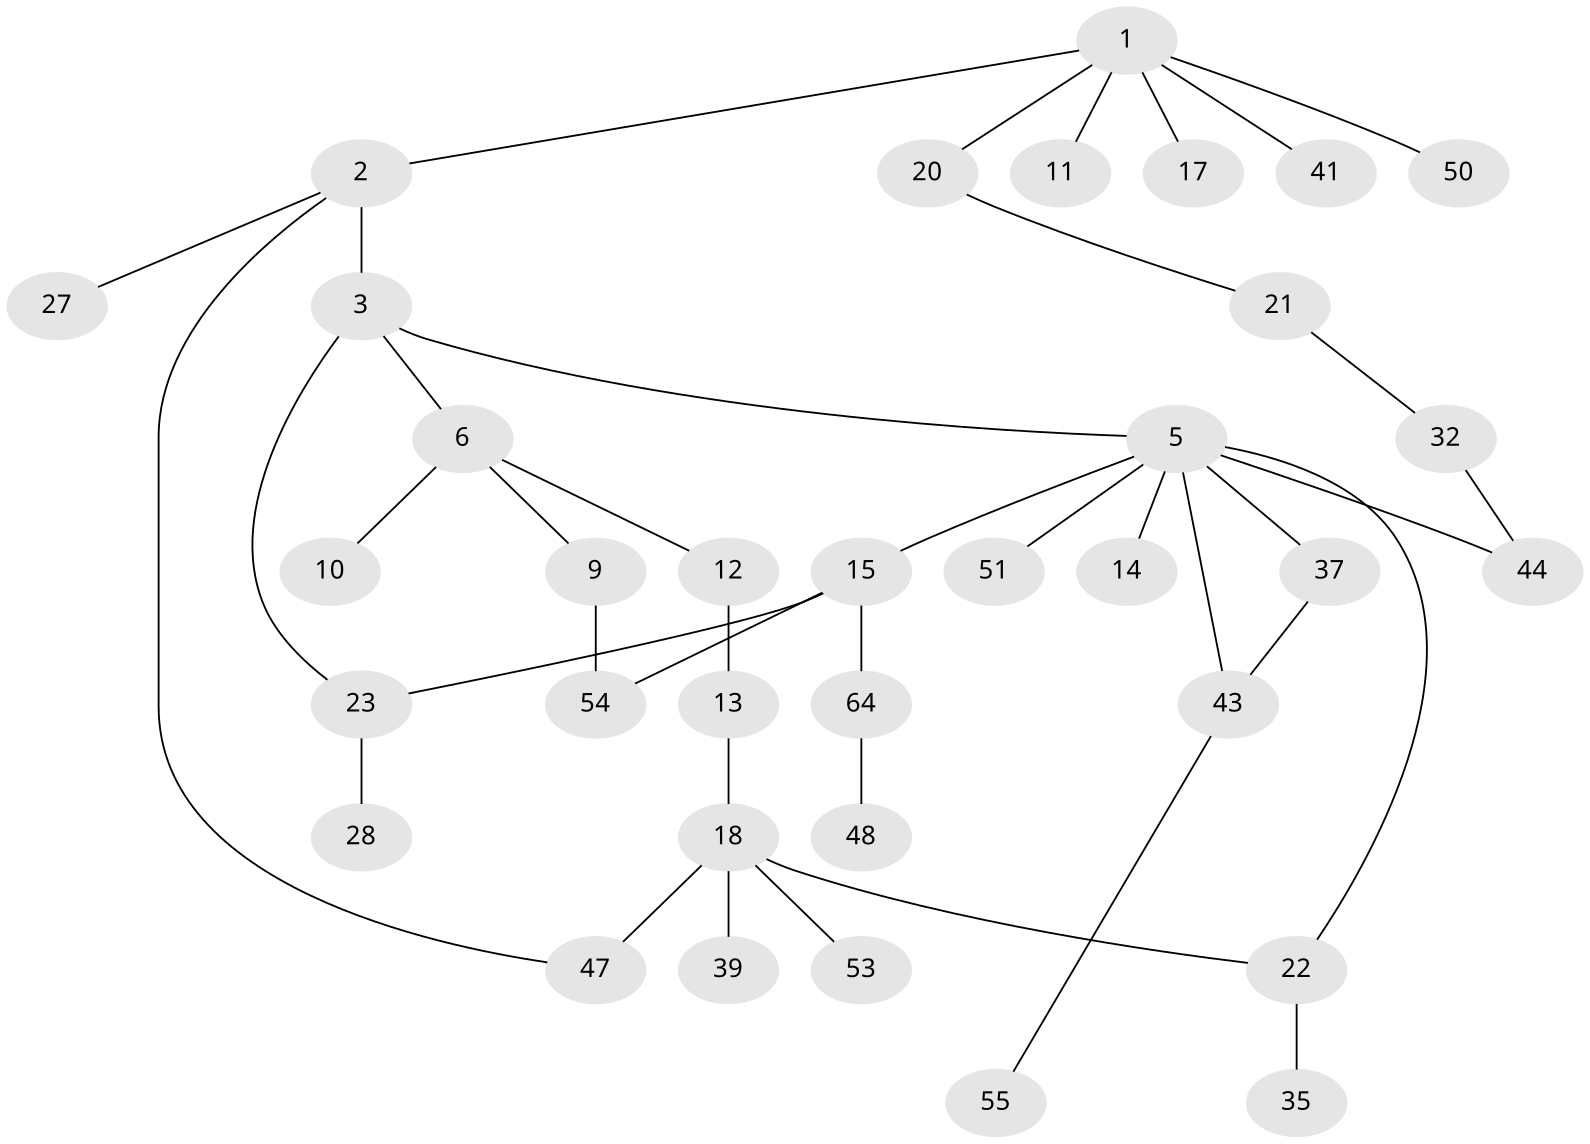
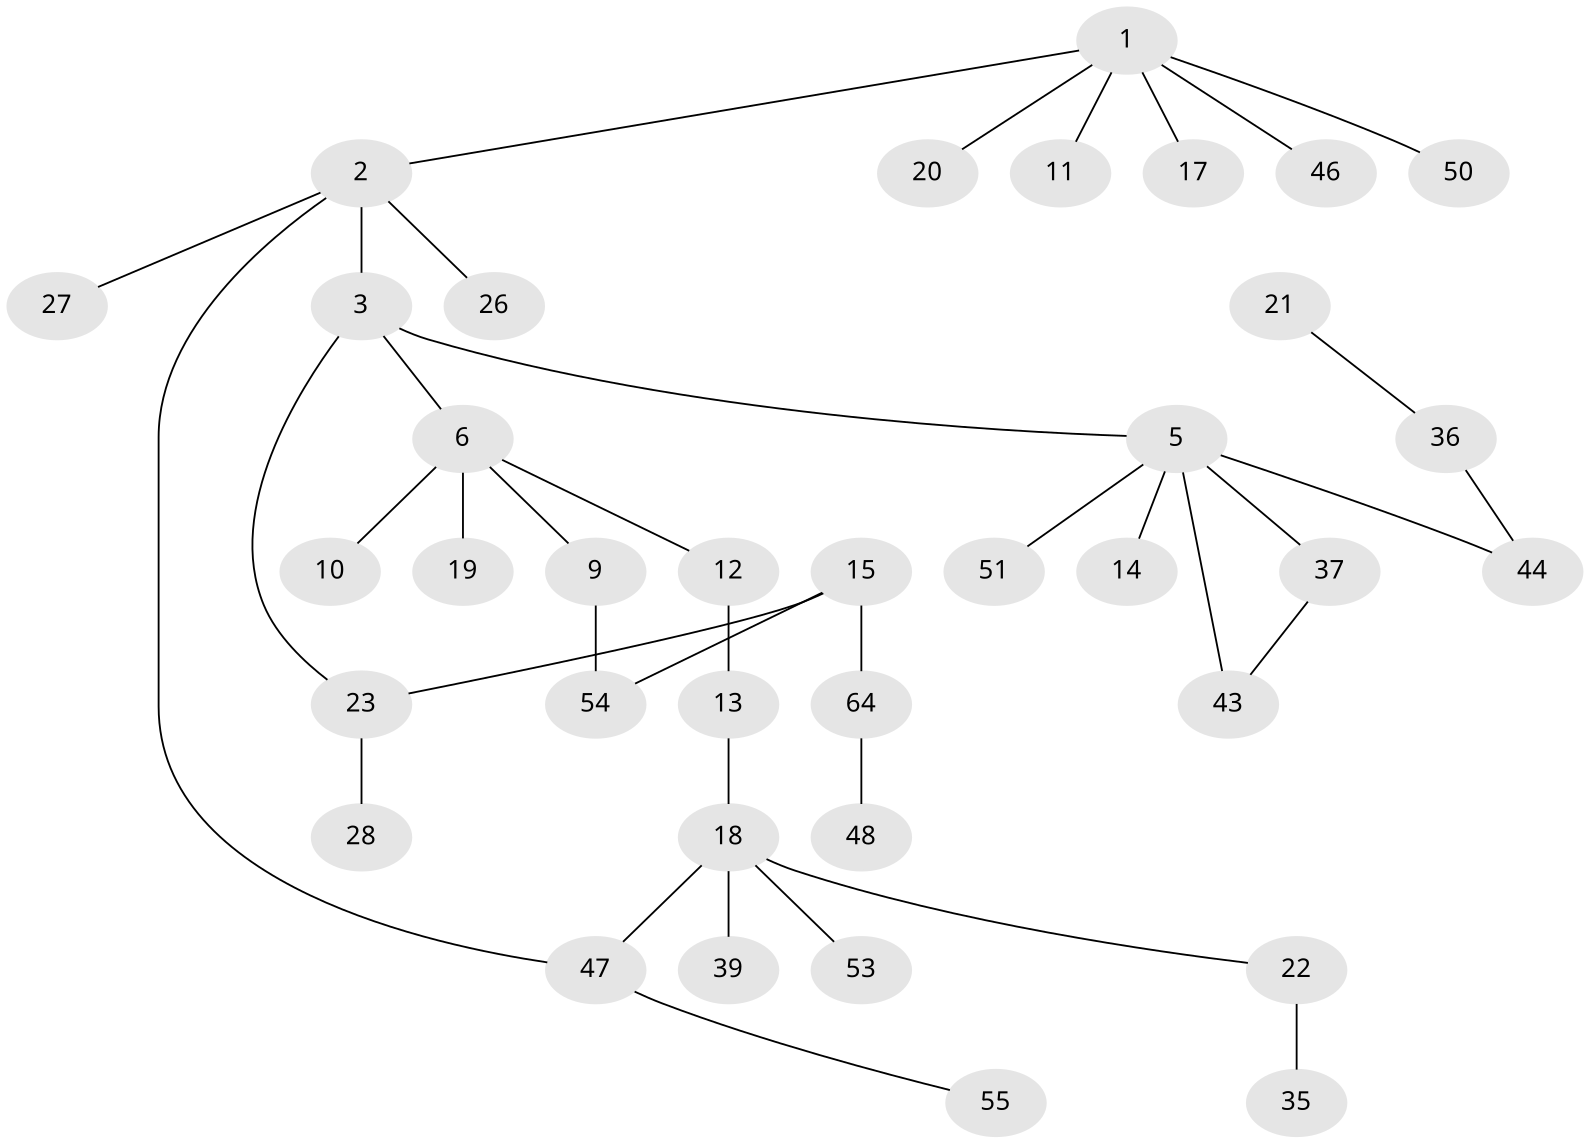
node "41": label "41" -> "46"
edge "20" -- "21": removed
node "26": added
node "32": label "32" -> "36"
edge "5" -- "15": removed
node "19": added
edge "5" -- "22": removed
edge "43" -- "55": now "47" -- "55"
